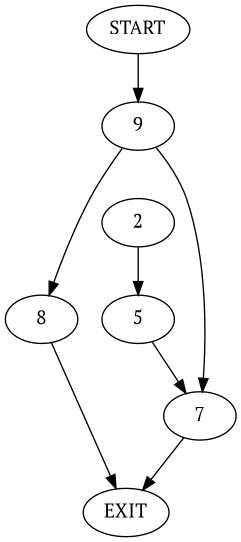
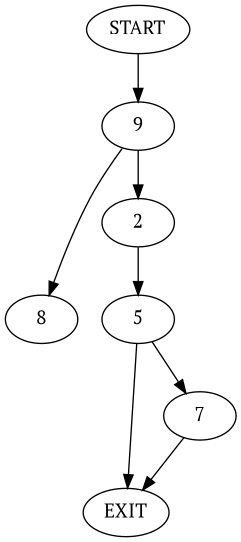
edge "9" -> "7": now "9" -> "2"
edge "8" -> "EXIT": now "5" -> "EXIT"
